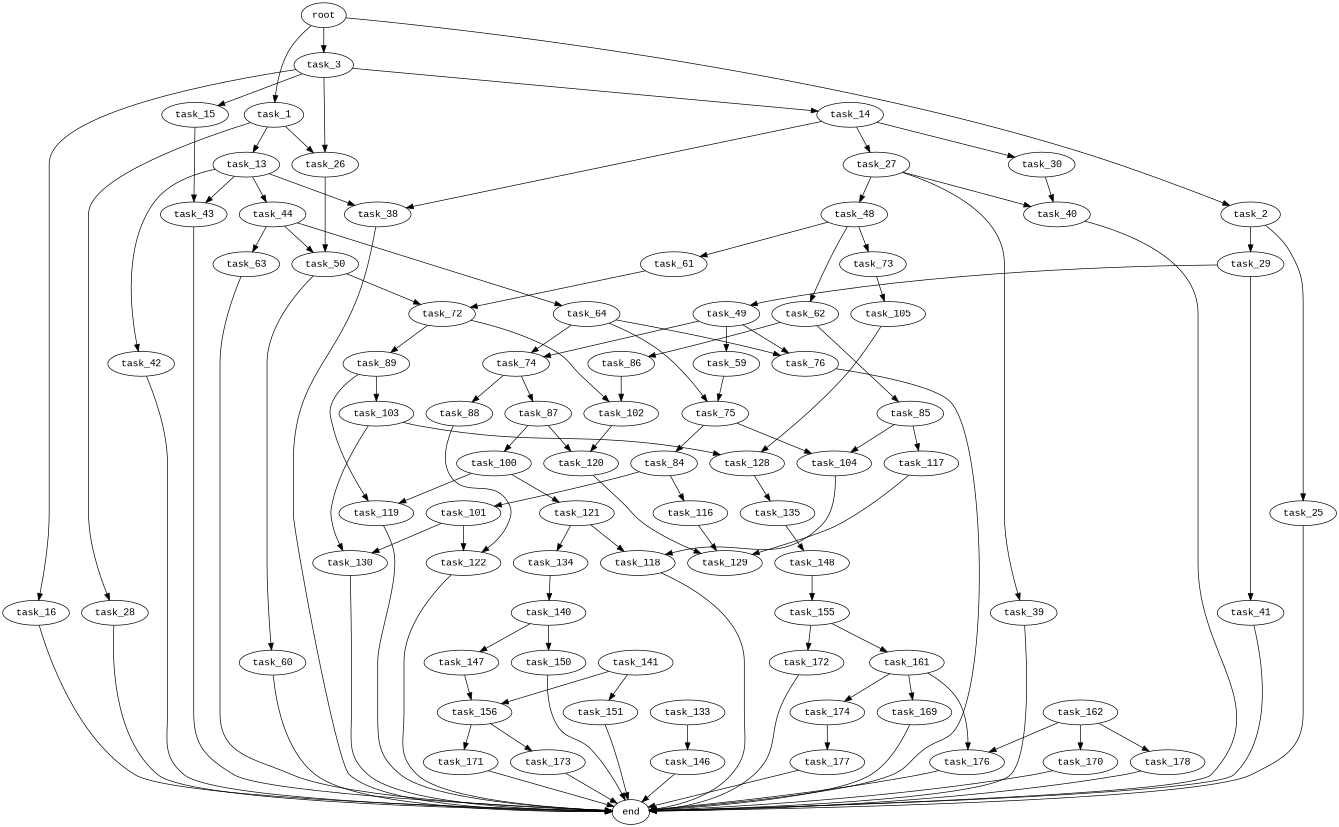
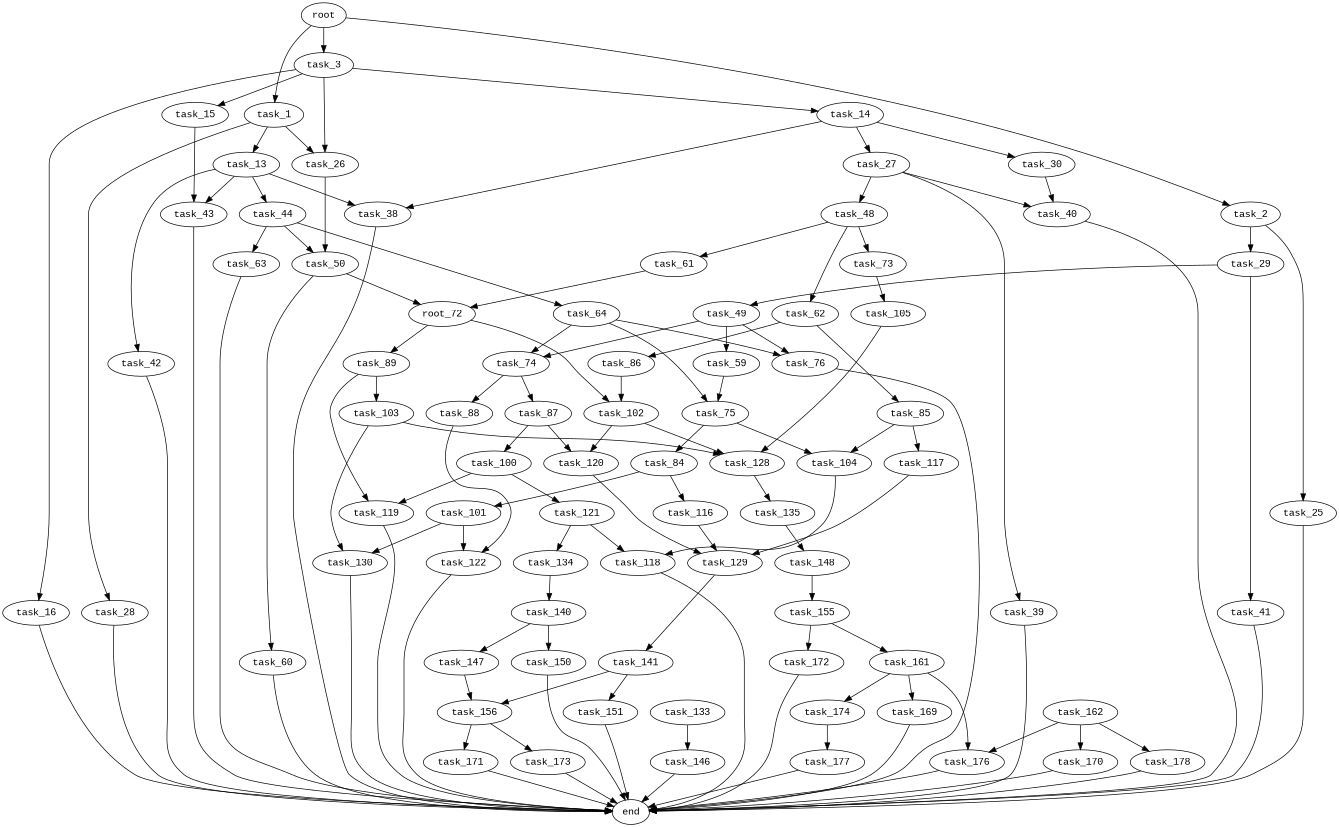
node "task_72": label "task_72" -> "root_72"
edge "task_102" -> "task_128": added
edge "task_129" -> "task_141": added
